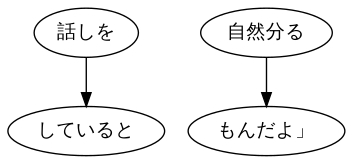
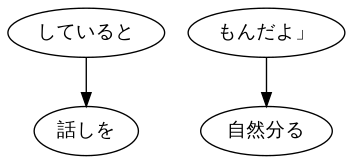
edge "話しを" -> "していると": reversed
edge "自然分る" -> "もんだよ」": reversed
